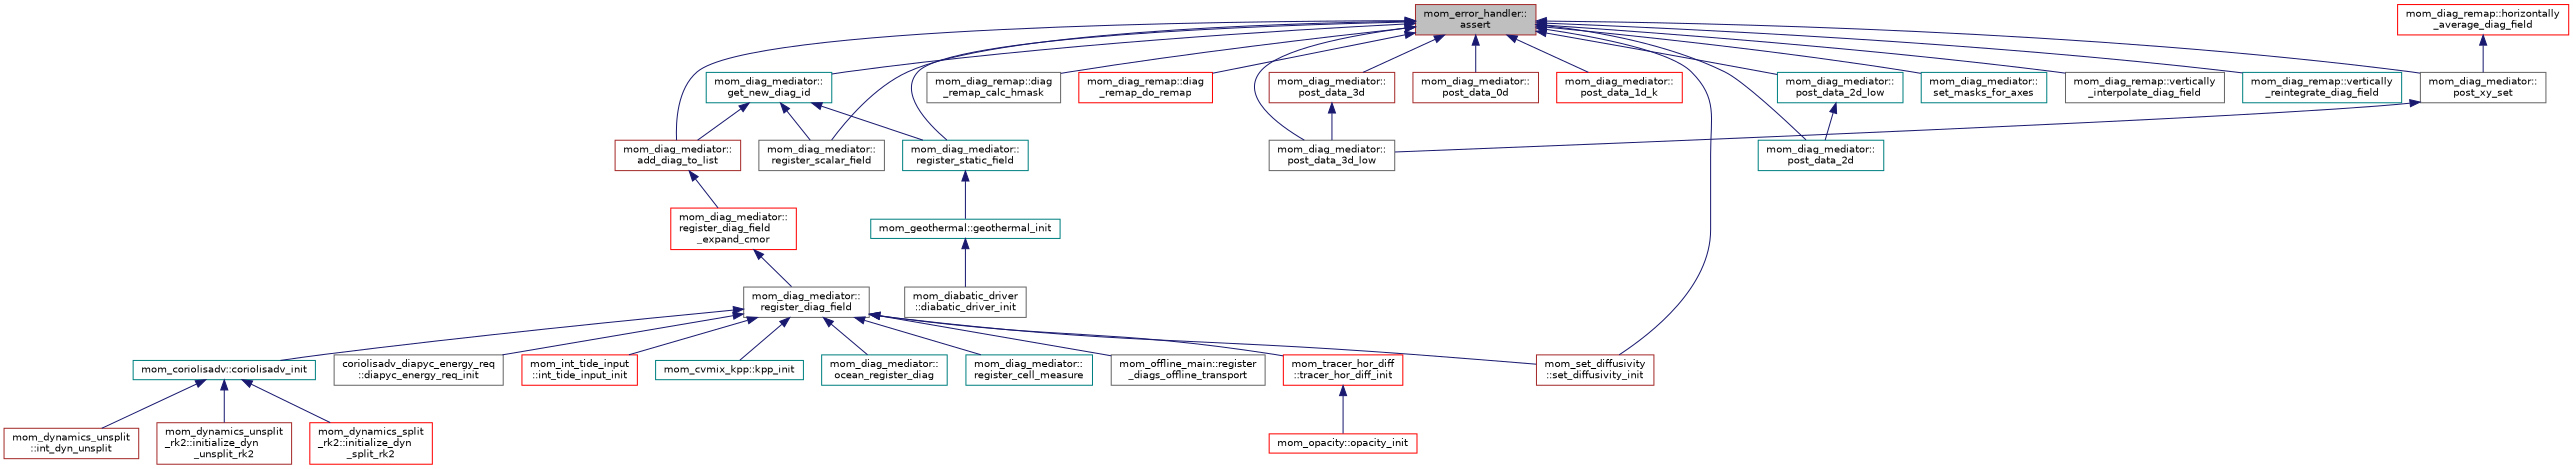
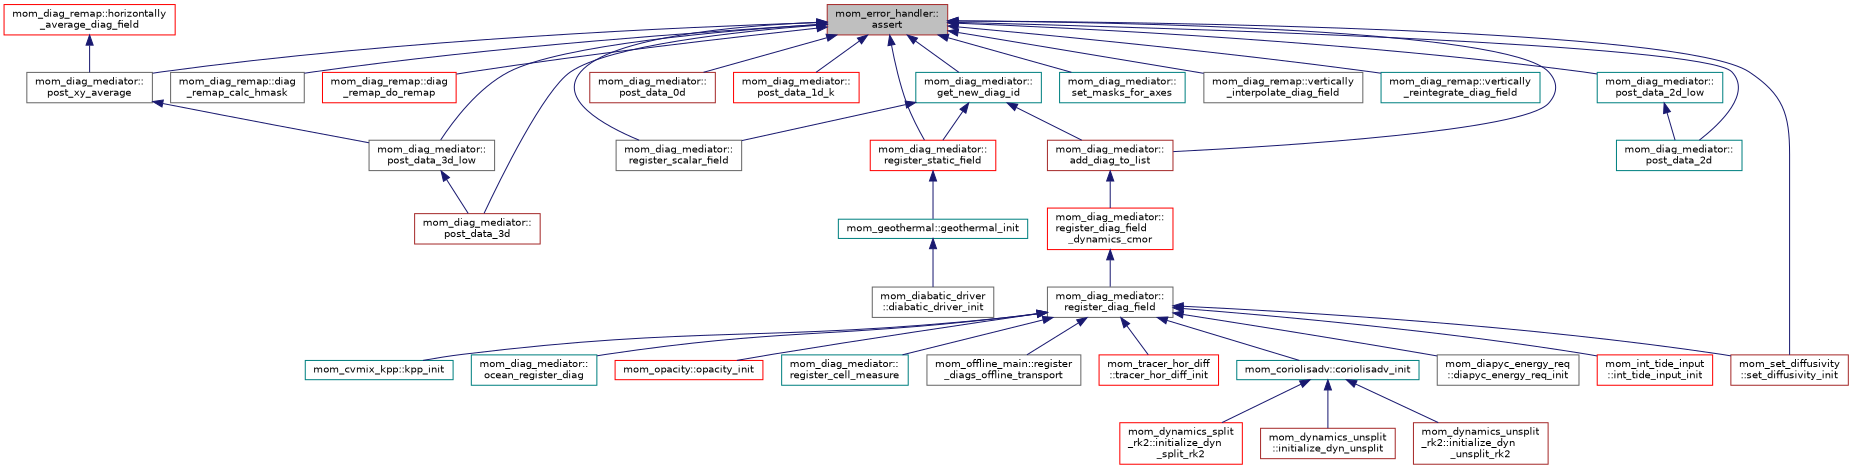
node "mom_diag_mediator:: post_xy_set": label "mom_diag_mediator:: post_xy_set" -> "mom_diag_mediator:: post_xy_average"
edge "mom_diag_mediator:: post_data_3d_low" -> "mom_diag_mediator:: post_data_3d": reversed
node "mom_diag_mediator:: register_static_field": color teal -> red
node "mom_diag_mediator:: register_diag_field _expand_cmor": label "mom_diag_mediator:: register_diag_field _expand_cmor" -> "mom_diag_mediator:: register_diag_field _dynamics_cmor"
node "coriolisadv_diapyc_energy_req ::diapyc_energy_req_init": label "coriolisadv_diapyc_energy_req ::diapyc_energy_req_init" -> "mom_diapyc_energy_req ::diapyc_energy_req_init"
edge "mom_opacity::opacity_init" -> "mom_tracer_hor_diff ::tracer_hor_diff_init": now "mom_opacity::opacity_init" -> "mom_diag_mediator:: register_diag_field"
node "mom_dynamics_unsplit ::int_dyn_unsplit": label "mom_dynamics_unsplit ::int_dyn_unsplit" -> "mom_dynamics_unsplit ::initialize_dyn_unsplit"
